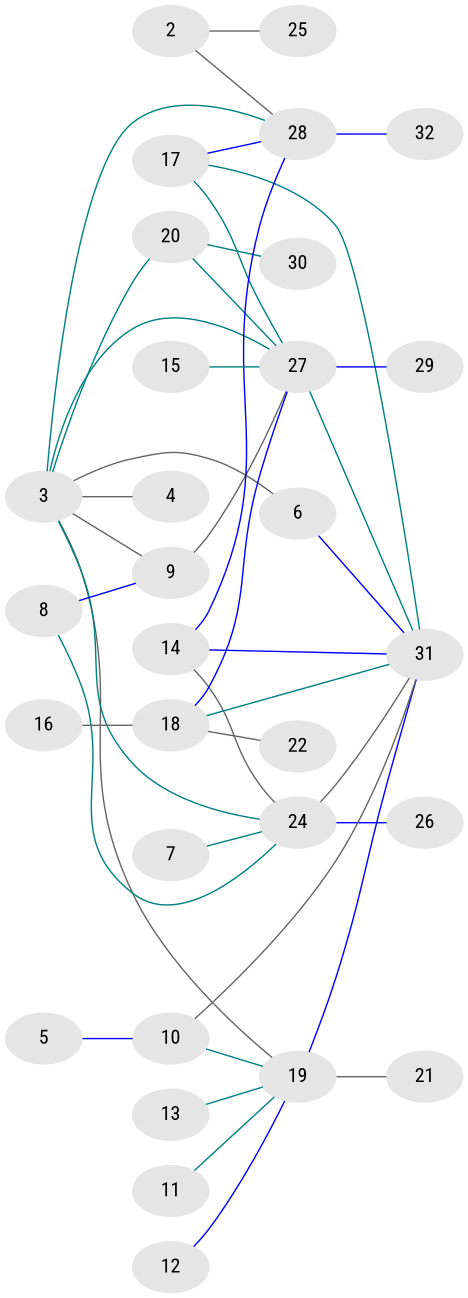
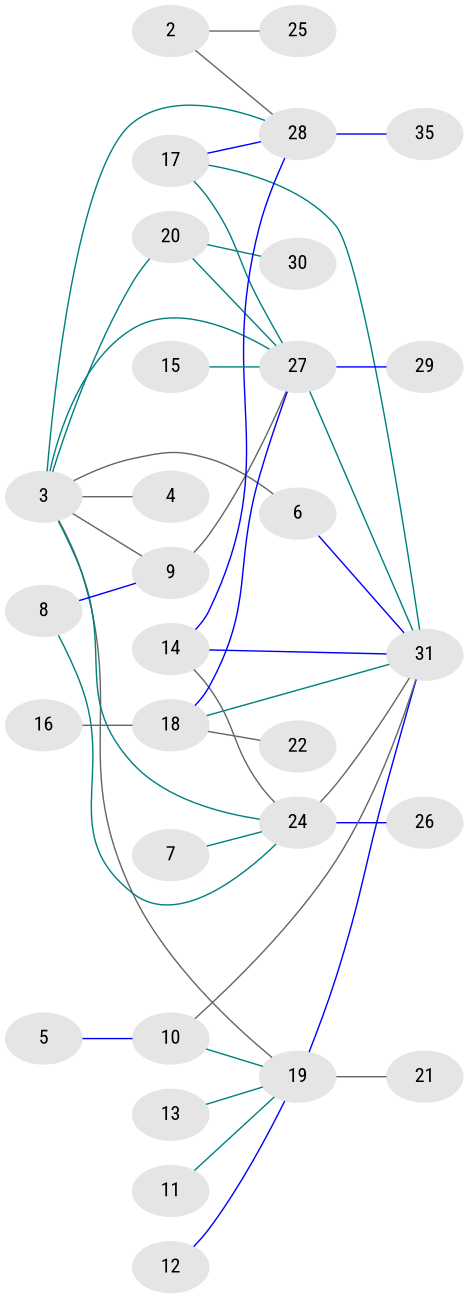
node "32": label "32" -> "35"
